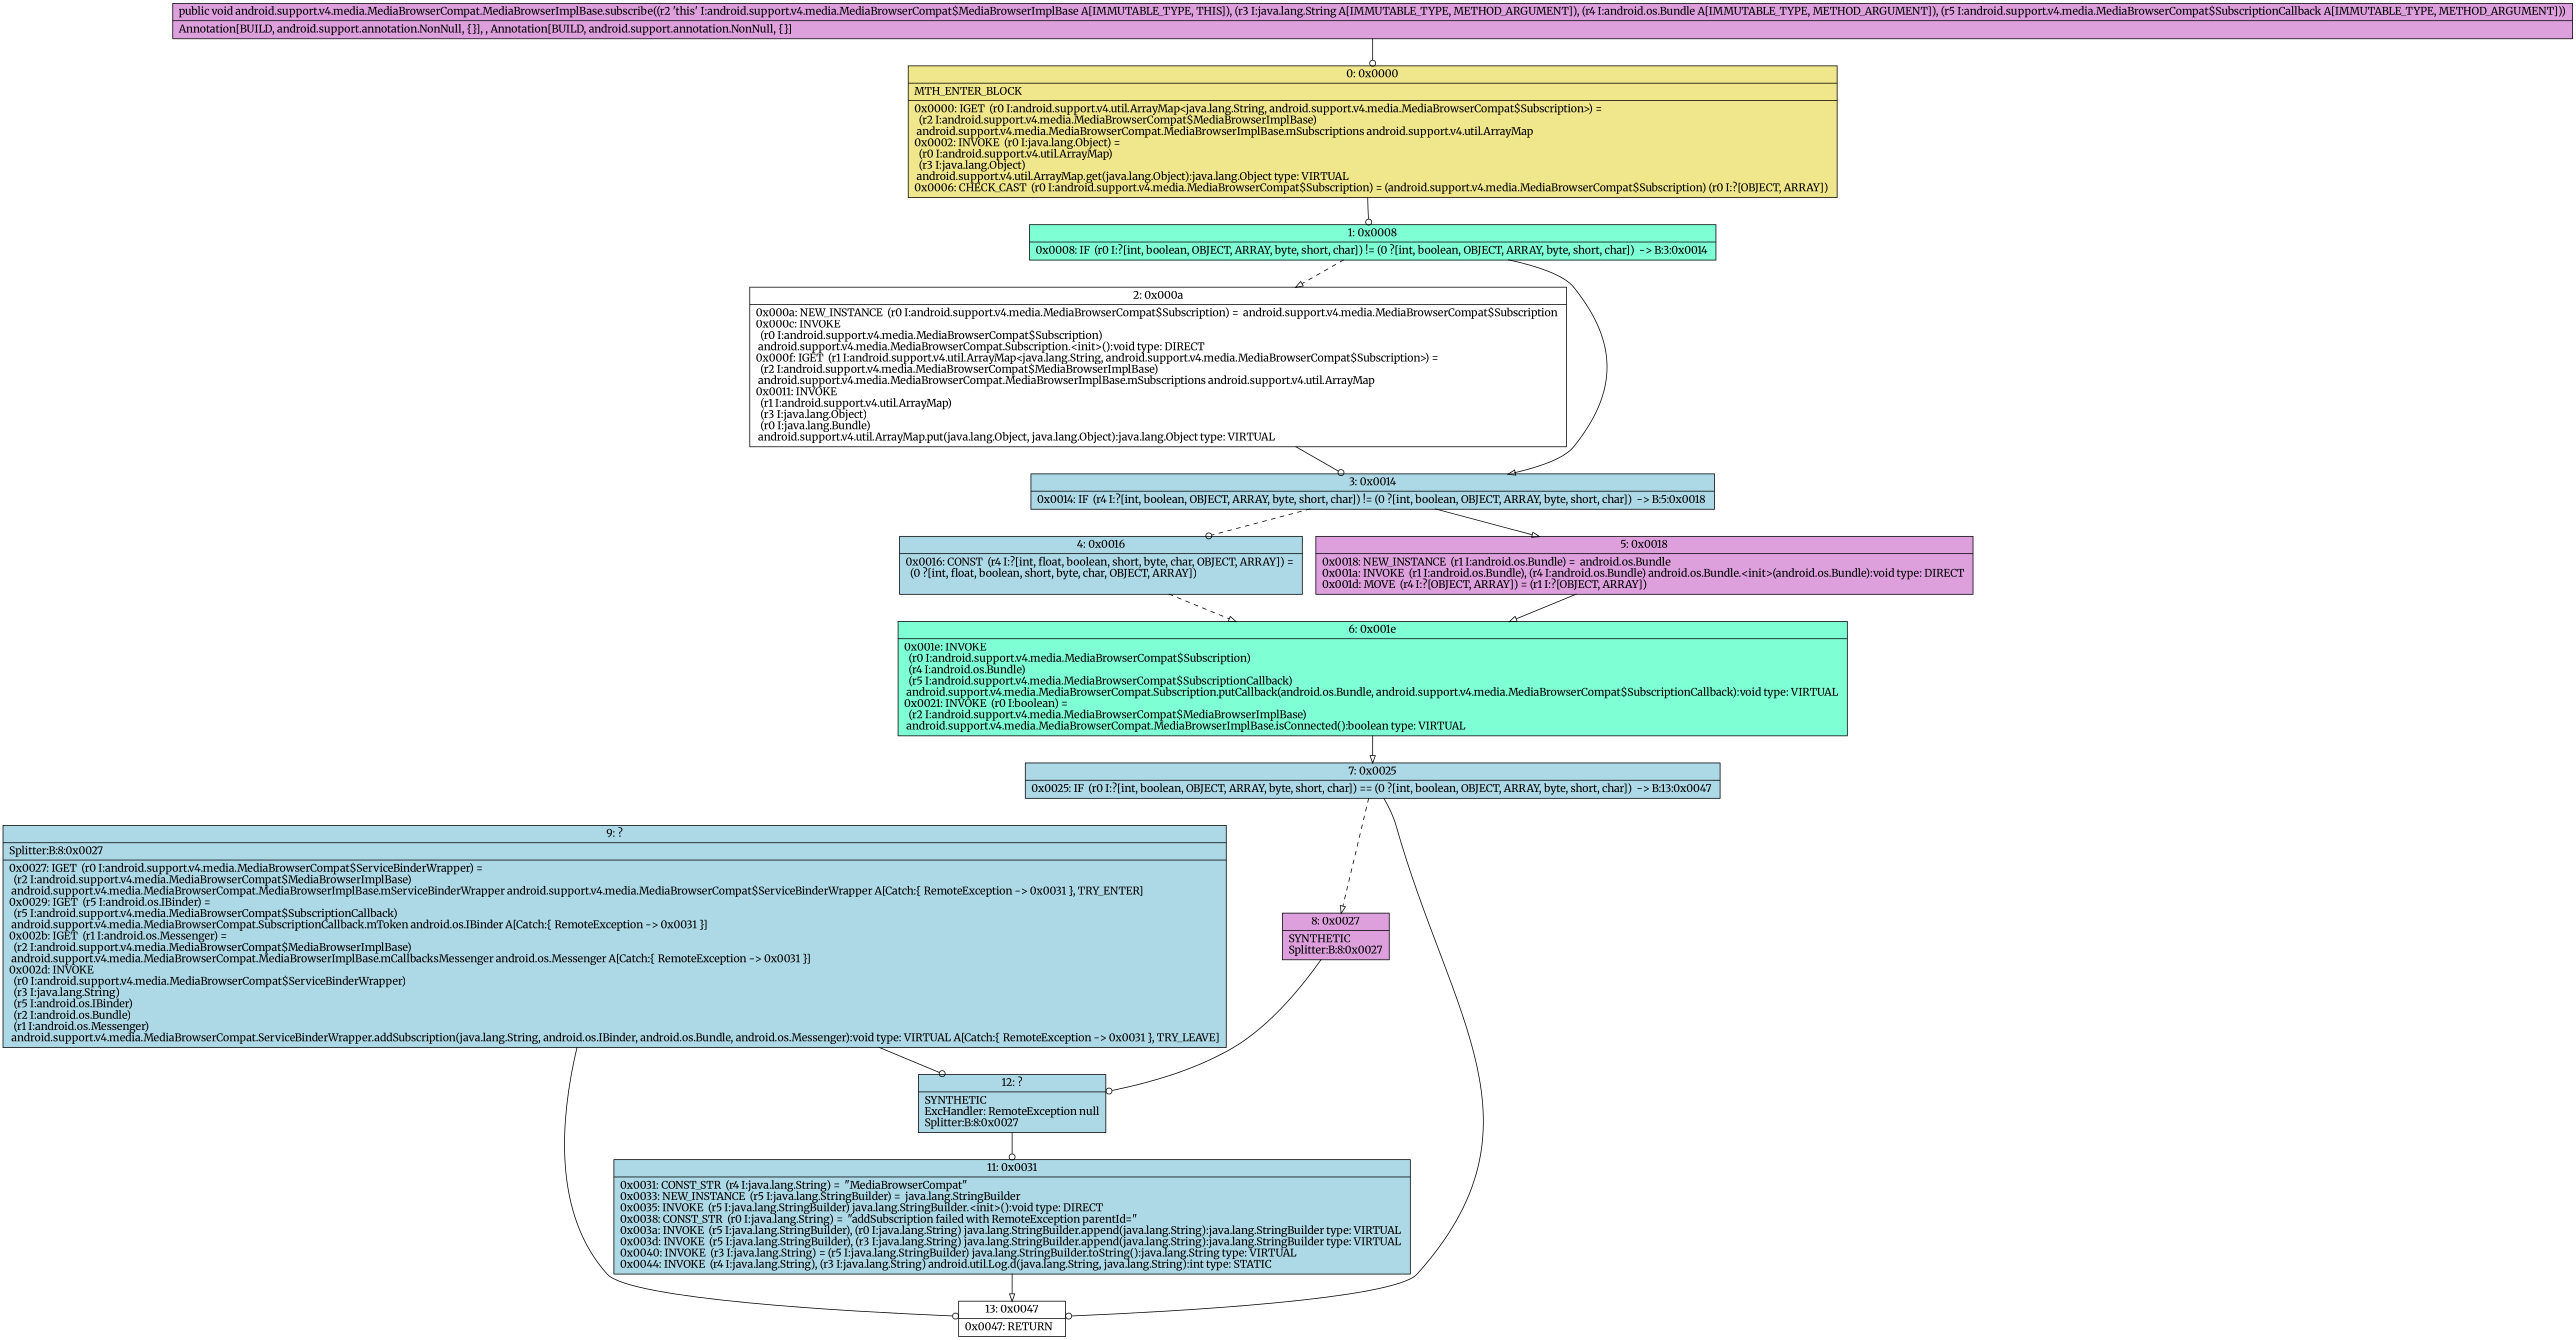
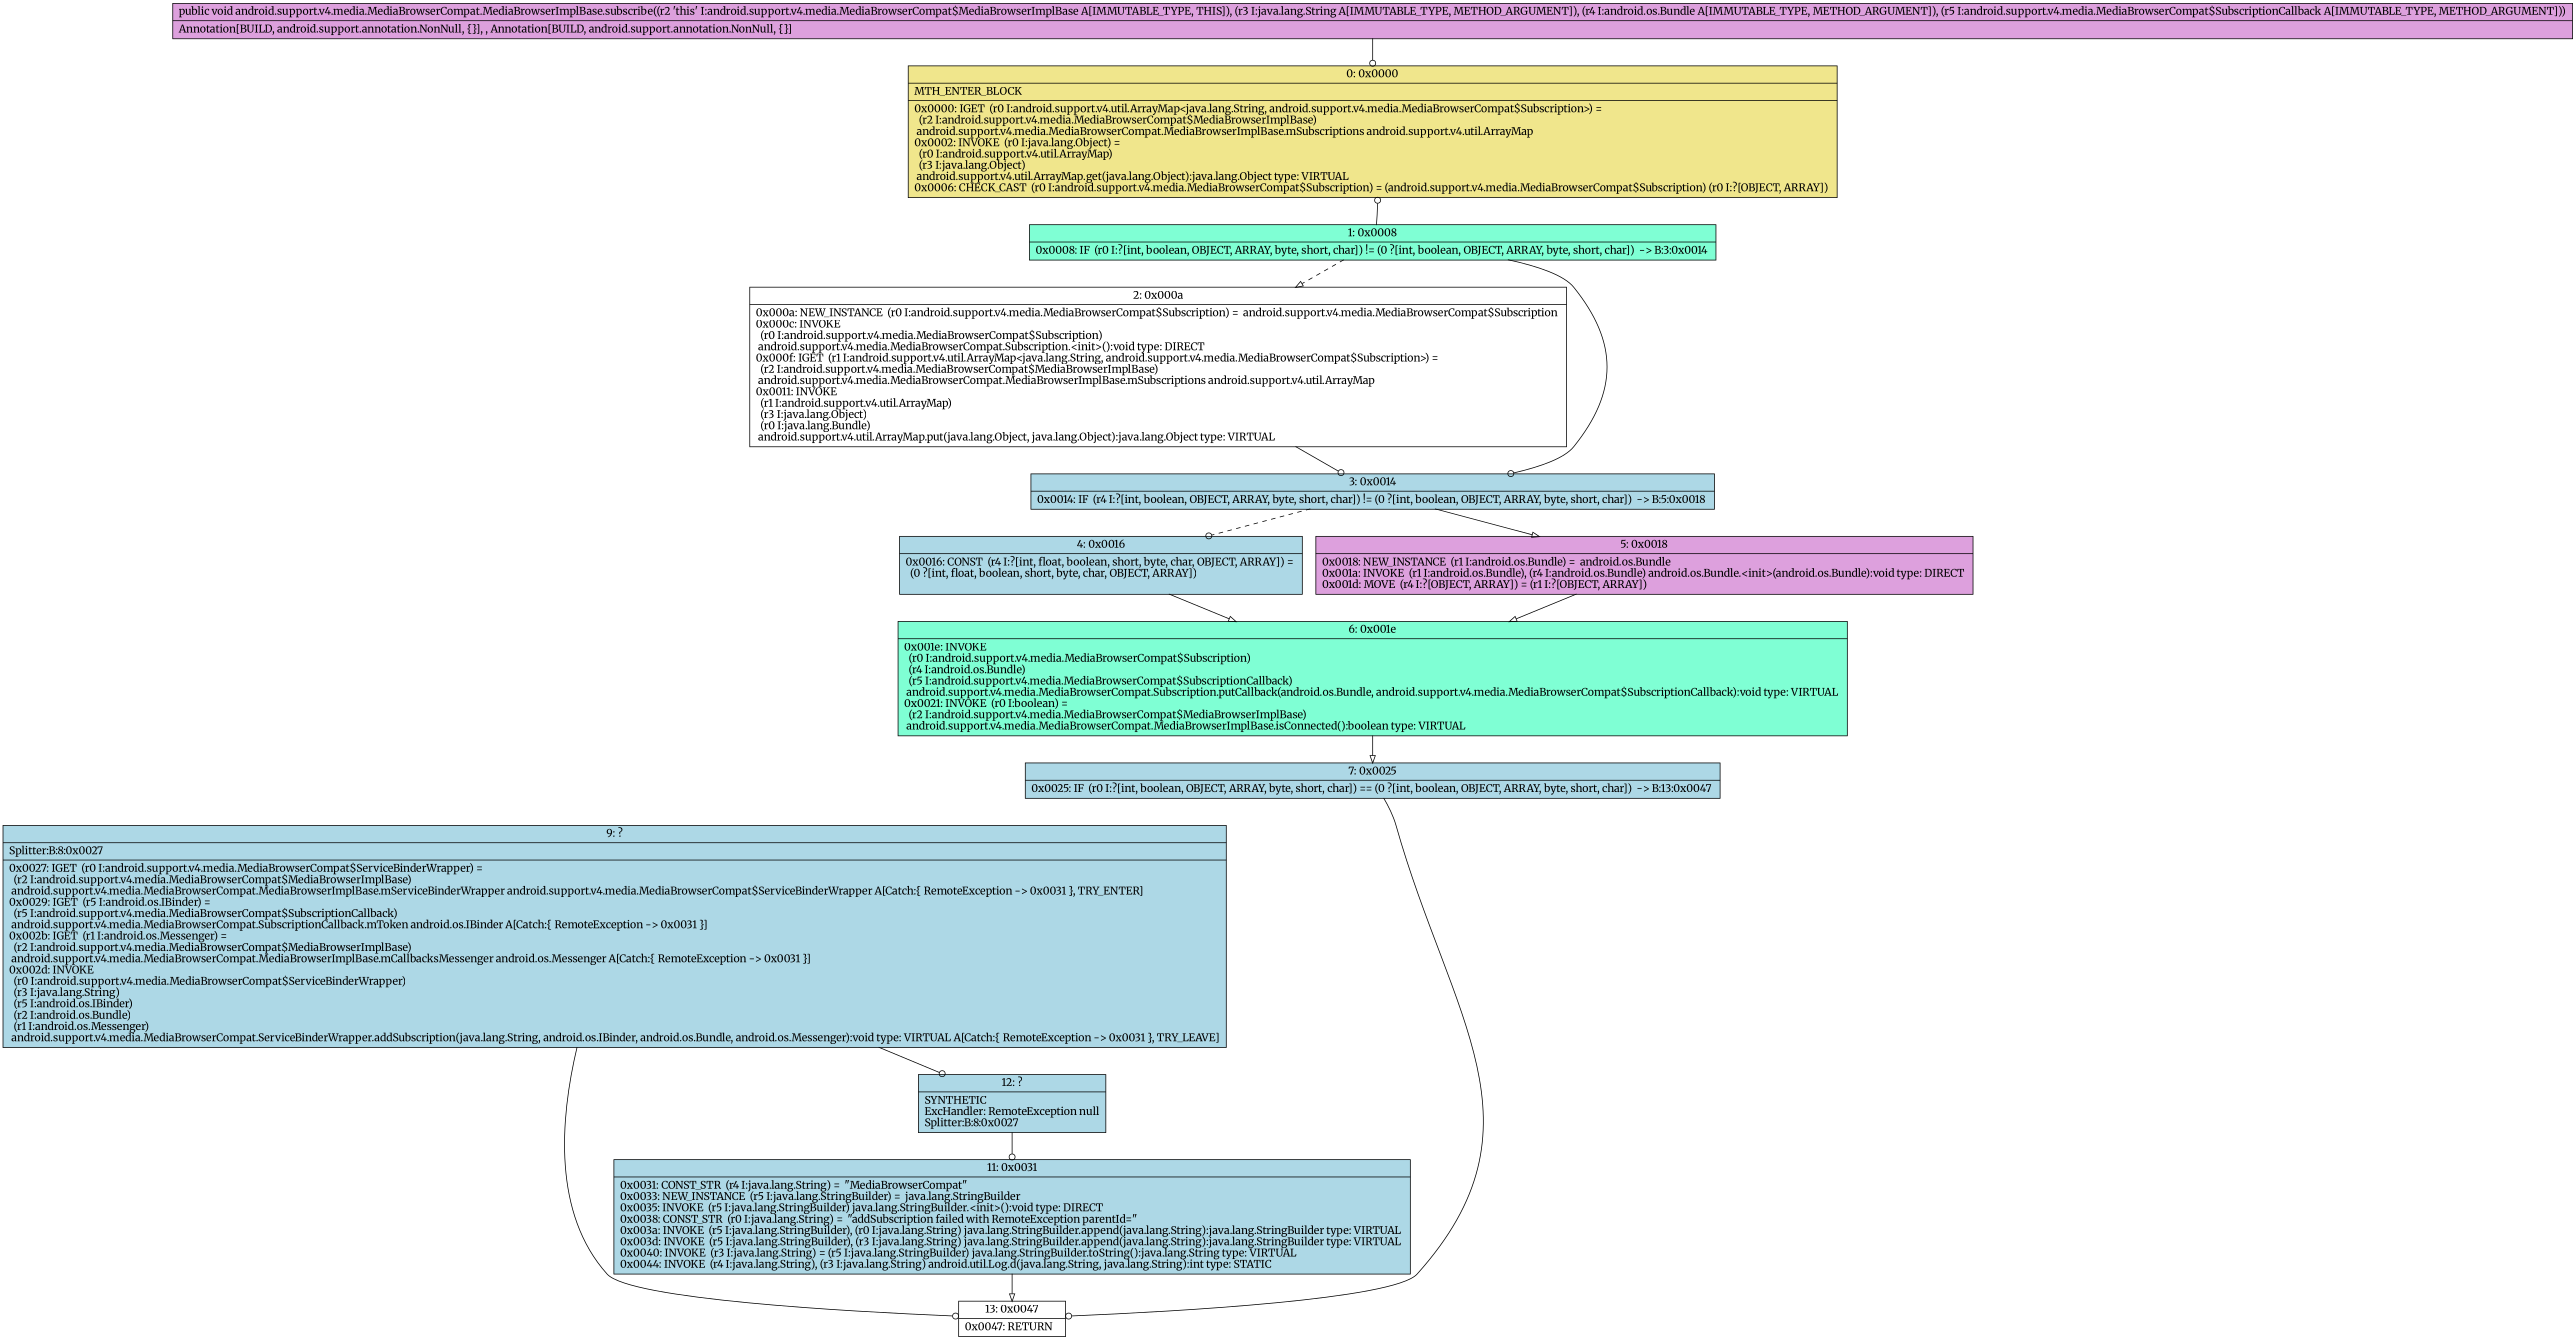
edge "0: 0x0000" -> "1: 0x0008": reversed
edge "1: 0x0008" -> "3: 0x0014": arrowhead onormal -> odot
edge "4: 0x0016" -> "6: 0x001e": style dashed -> solid
node "8: 0x0027": removed
